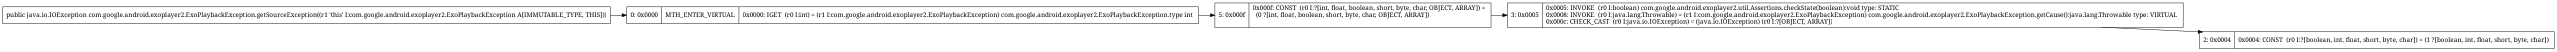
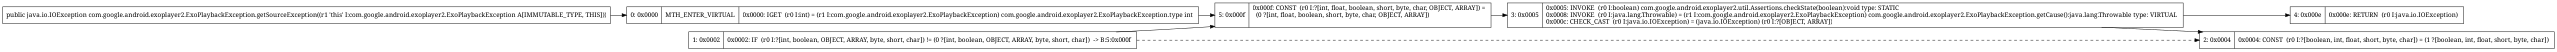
node "4: 0x000e": added
node "1: 0x0002": added
